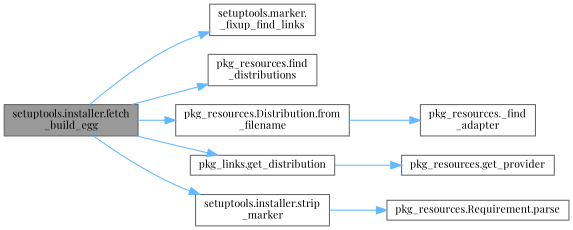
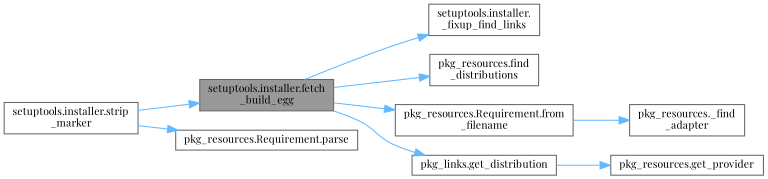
node "setuptools.marker. _fixup_find_links": label "setuptools.marker. _fixup_find_links" -> "setuptools.installer. _fixup_find_links"
node "pkg_resources.Distribution.from _filename": label "pkg_resources.Distribution.from _filename" -> "pkg_resources.Requirement.from _filename"
edge "setuptools.installer.fetch _build_egg" -> "setuptools.installer.strip _marker": reversed
